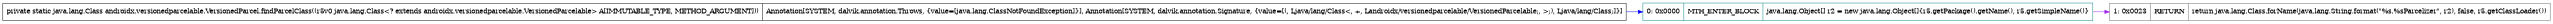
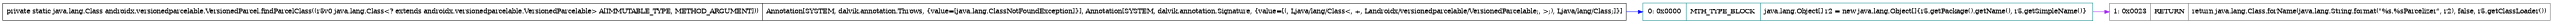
node "0: 0x0000": text "MTH_ENTER_BLOCK" -> "MTH_TYPE_BLOCK"
